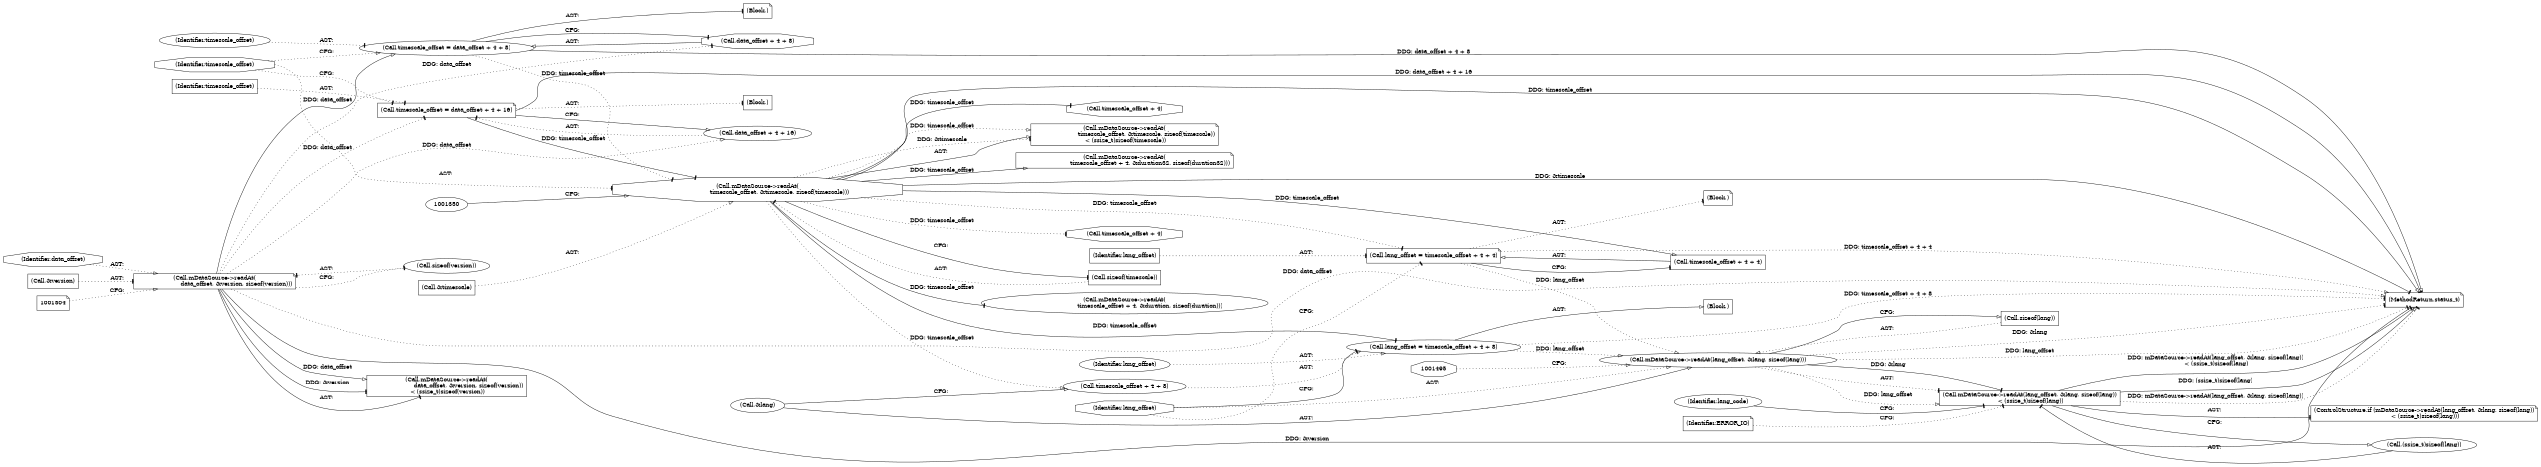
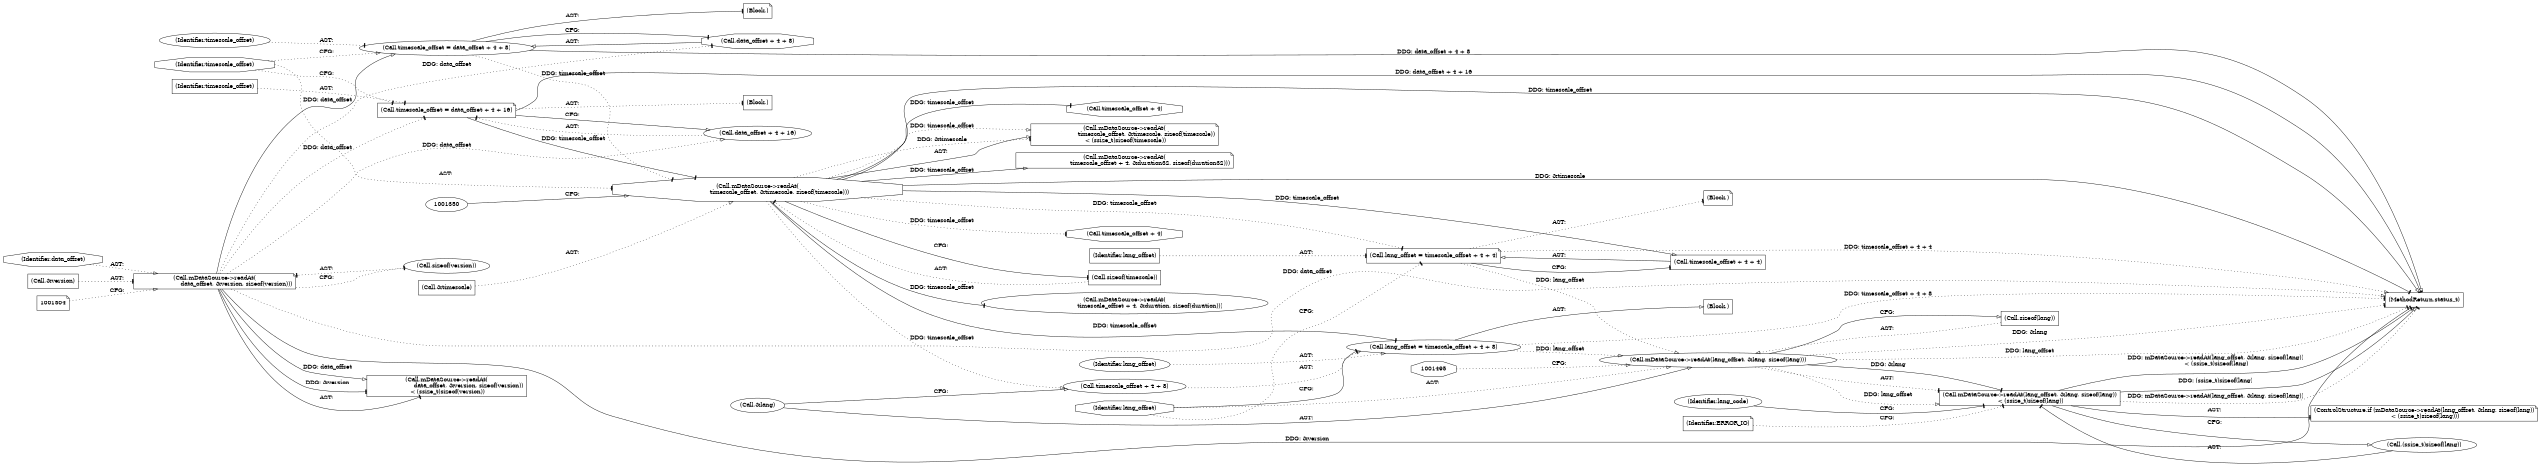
node "(MethodReturn,status_t)": shape note -> box
